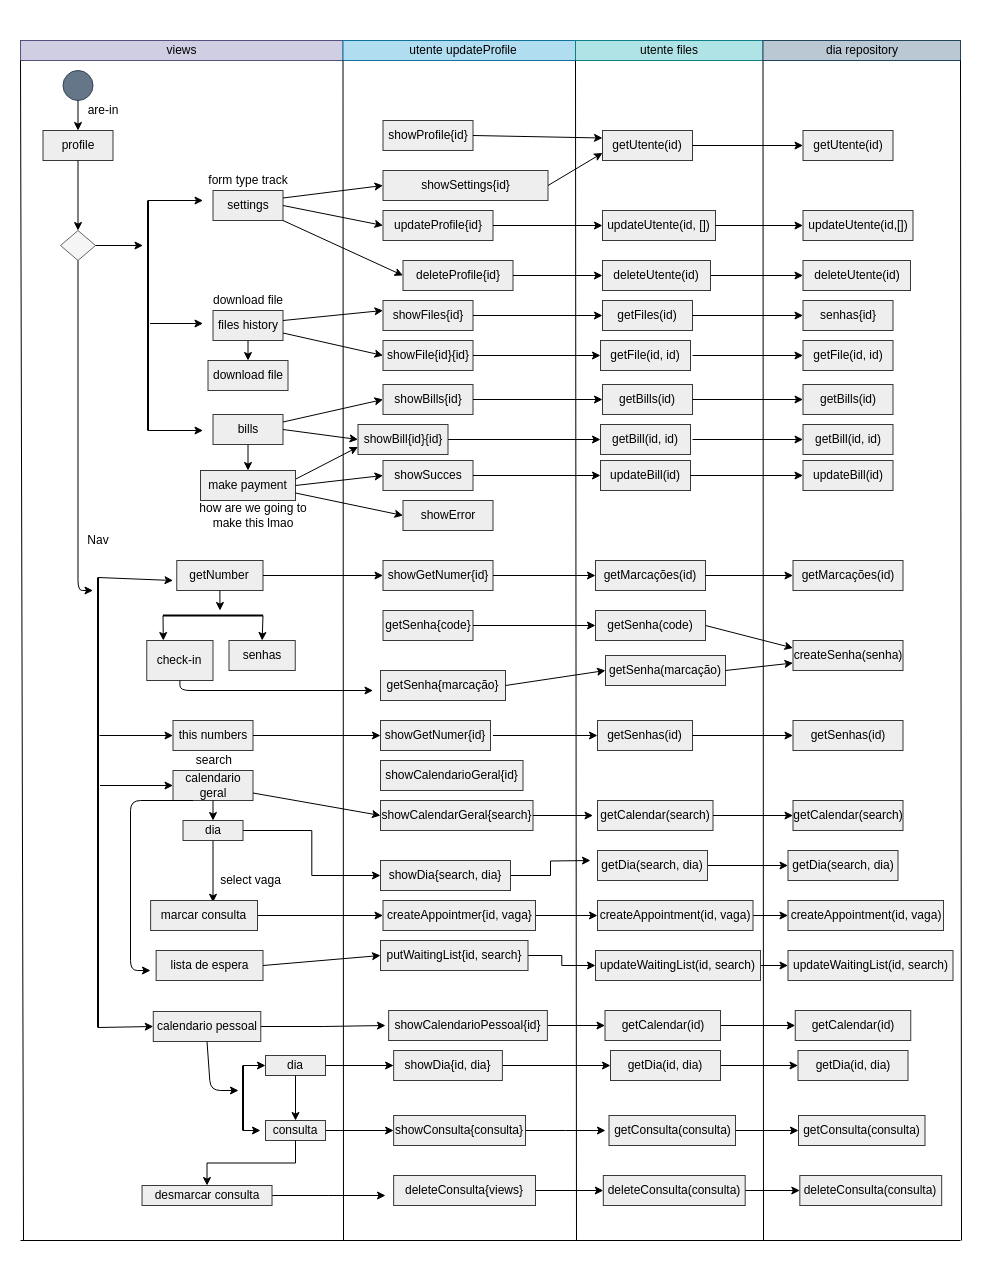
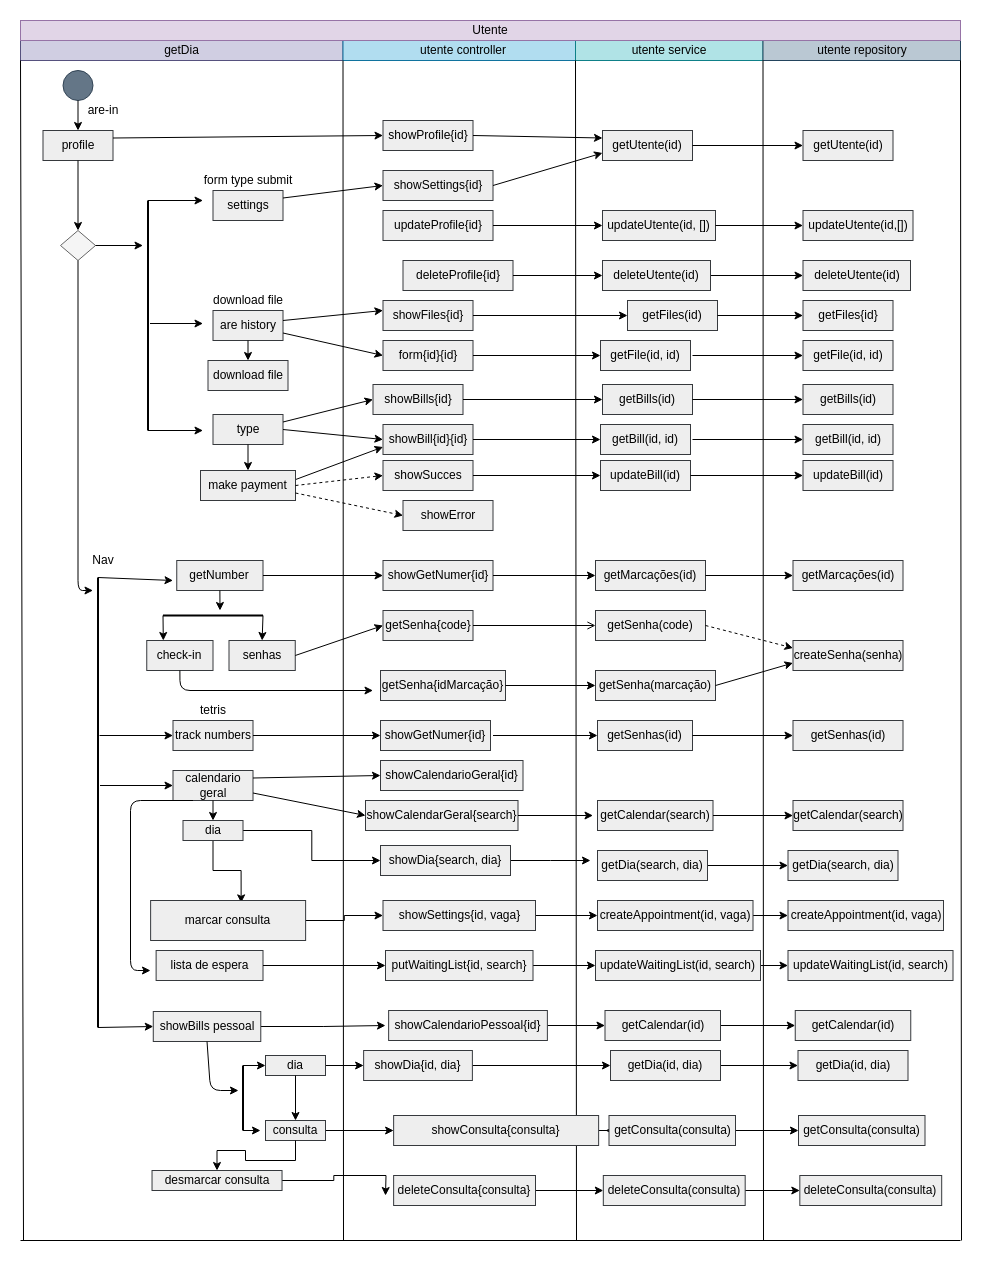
node "Utente": added
node "views": label "views" -> "getDia"
node "utente updateProfile": label "utente updateProfile" -> "utente controller"
node "utente files": label "utente files" -> "utente service"
node "dia repository": label "dia repository" -> "utente repository"
edge "profile" -> "showProfile{id}": added
node "form type track": label "form type track" -> "form type submit"
node "showSettings{id}": size 165x30 -> 110x30
edge "settings" -> "updateProfile{id}": removed
edge "settings" -> "deleteProfile{id}": removed
node "getFiles(id)": moved (648, 316) -> (673, 316)
node "senhas{id}": label "senhas{id}" -> "getFiles{id}"
node "files history": label "files history" -> "are history"
node "showFile{id}{id}": label "showFile{id}{id}" -> "form{id}{id}"
node "showBills{id}": moved (428, 400) -> (418, 400)
node "bills": label "bills" -> "type"
node "showBill{id}{id}": moved (403, 440) -> (428, 440)
edge "make payment" -> "showSucces": style solid -> dashed
edge "make payment" -> "showError": style solid -> dashed
node "how are we going to make this lmao": removed
node "Nav": moved (98, 541) -> (103, 561)
edge "getSenha{code}" -> "getSenha(code)": arrowhead classic -> open
edge "getSenha(code)" -> "createSenha(senha)": style solid -> dashed
edge "senhas" -> "getSenha{code}": added
node "check-in": size 66x40 -> 66x30
node "getSenha(marcação)": moved (666, 671) -> (656, 686)
node "getSenha{marcação}": label "getSenha{marcação}" -> "getSenha{idMarcação}"
node "tetris": added
node "this numbers": label "this numbers" -> "track numbers"
node "search": removed
edge "calendario geral" -> "showCalendarioGeral{id}": added
node "showCalendarGeral{search}": moved (457, 816) -> (442, 816)
node "showDia{search, dia}": moved (446, 876) -> (446, 861)
node "select vaga": removed
node "marcar consulta": size 107x30 -> 155x40
node "createAppointmer{id, vaga}": label "createAppointmer{id, vaga}" -> "showSettings{id, vaga}"
node "putWaitingList{id, search}": moved (454, 956) -> (459, 966)
node "calendario pessoal": label "calendario pessoal" -> "showBills pessoal"
node "showDia{id, dia}": moved (448, 1066) -> (418, 1066)
node "showConsulta{consulta}": size 132x30 -> 205x30
node "deleteConsulta{views}": label "deleteConsulta{views}" -> "deleteConsulta{consulta}"
node "desmarcar consulta": moved (207, 1196) -> (217, 1181)
